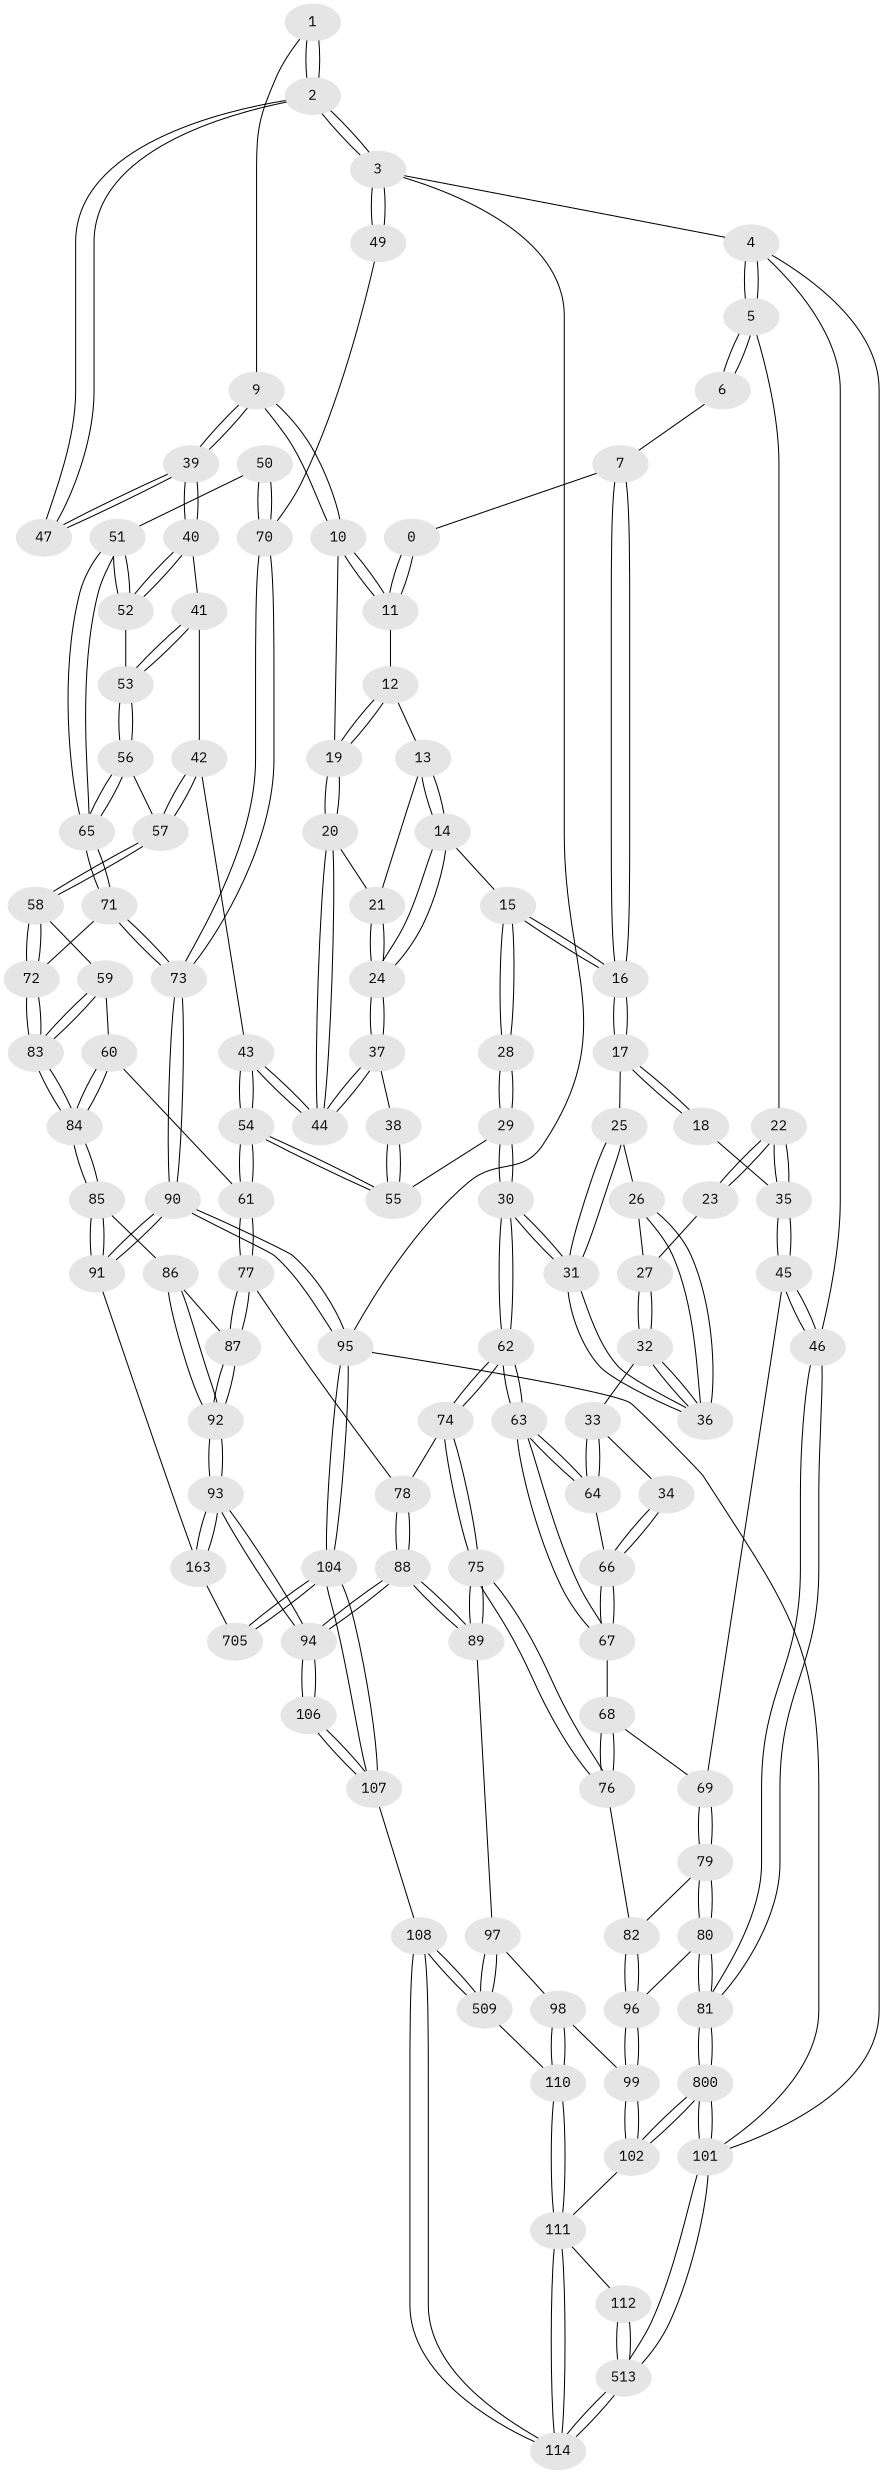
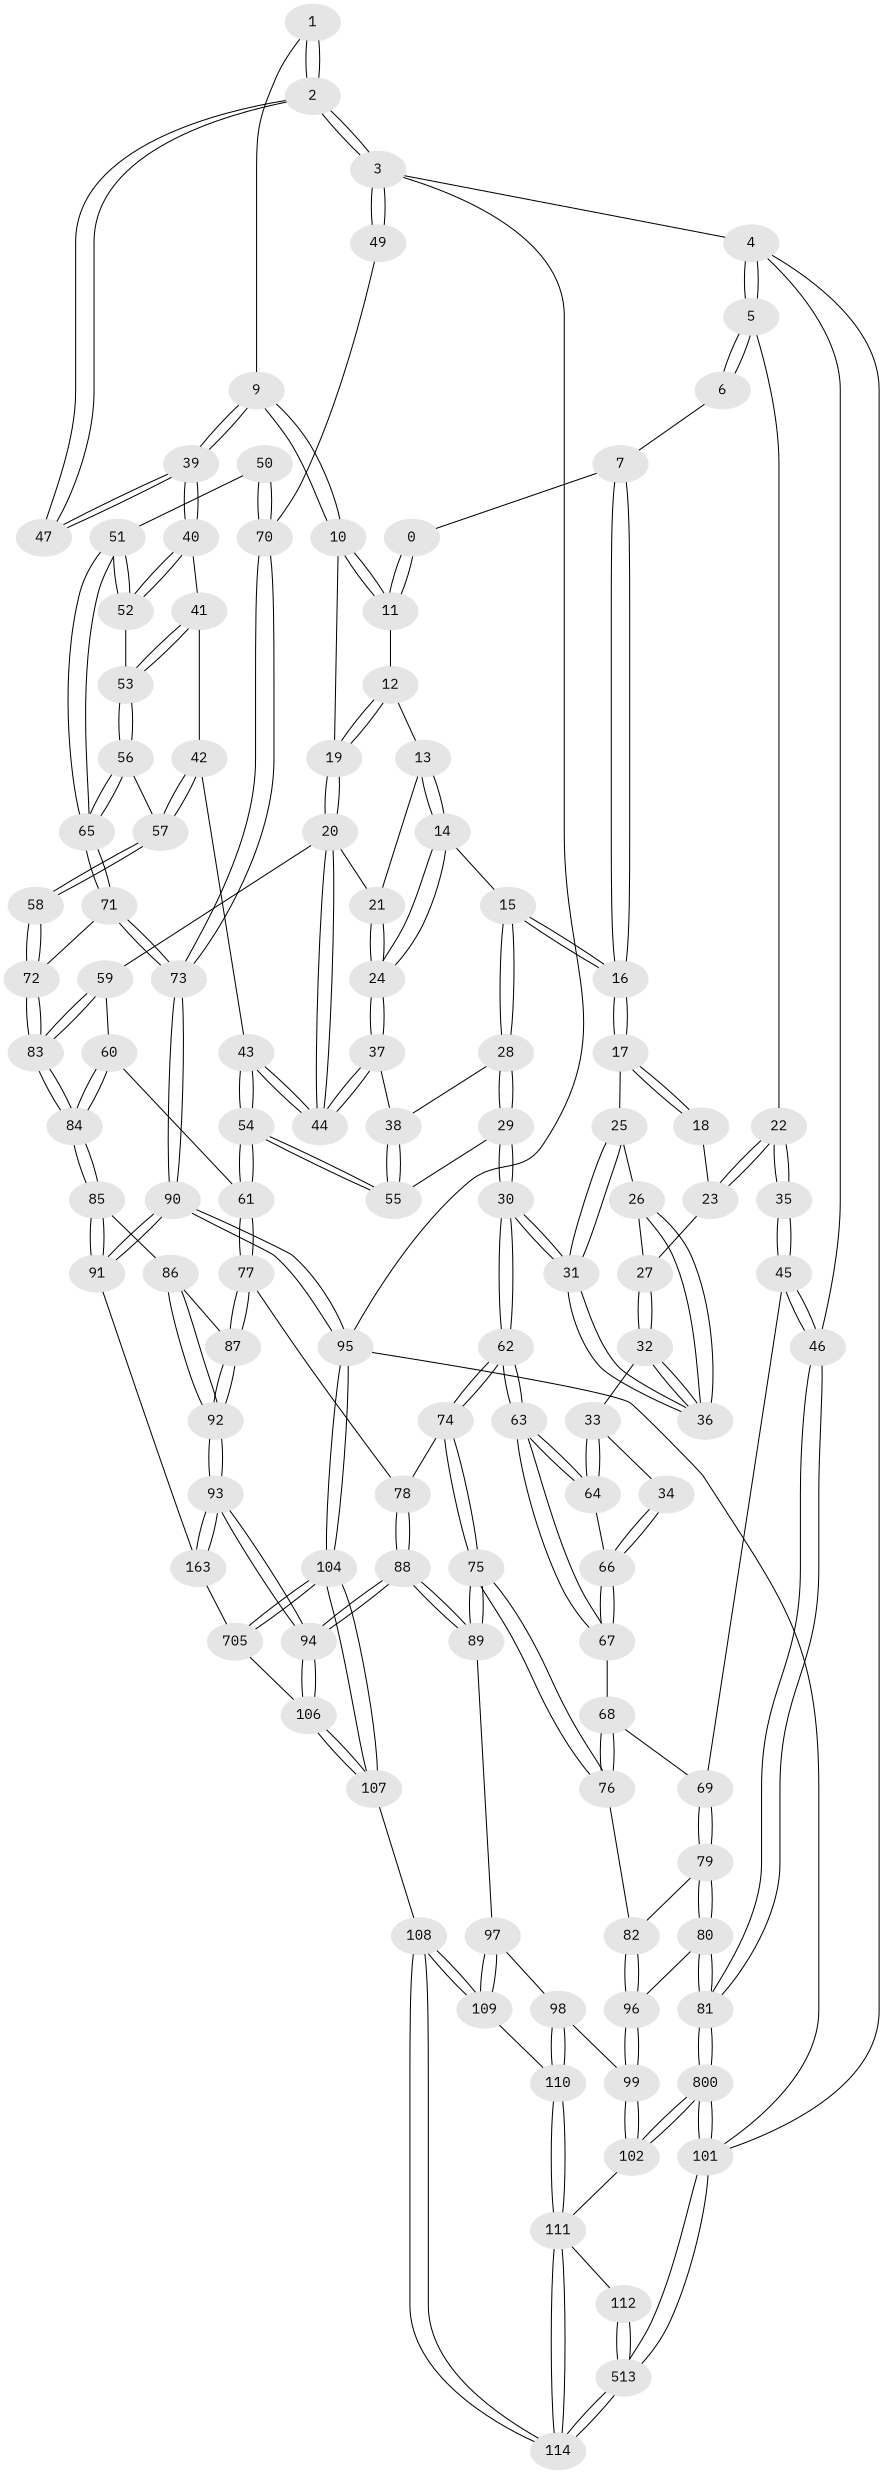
edge "58" -- "59": now "20" -- "59"
edge "28" -- "38": added
edge "18" -- "35": now "18" -- "23"
edge "705" -- "106": added
node "509": label "509" -> "109"
